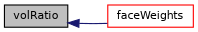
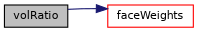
edge "faceWeights" -> "volRatio": reversed
